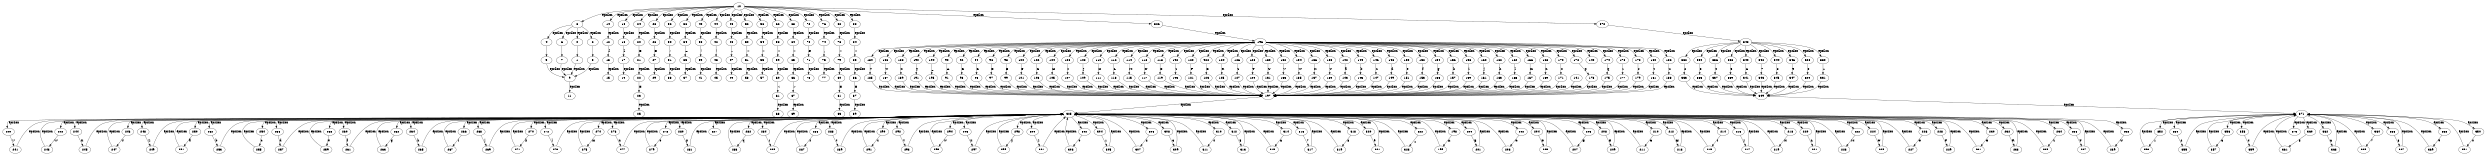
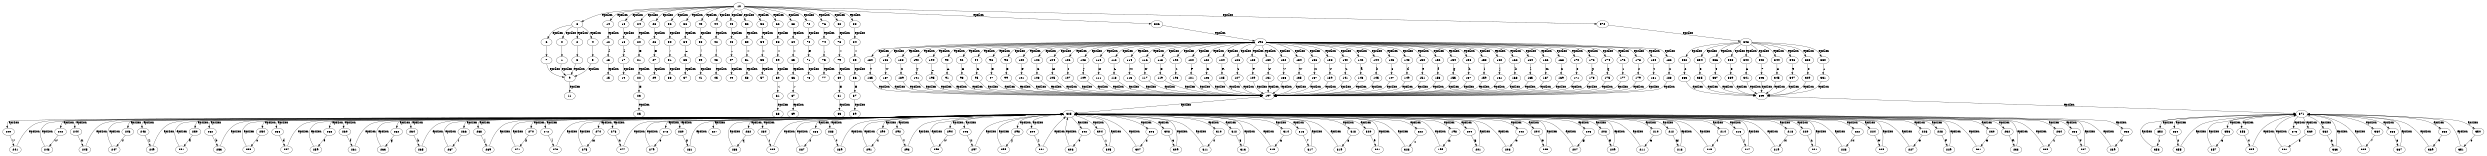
node "922": label "922" -> "122"
edge "140" -> "141": added, label "Z"
